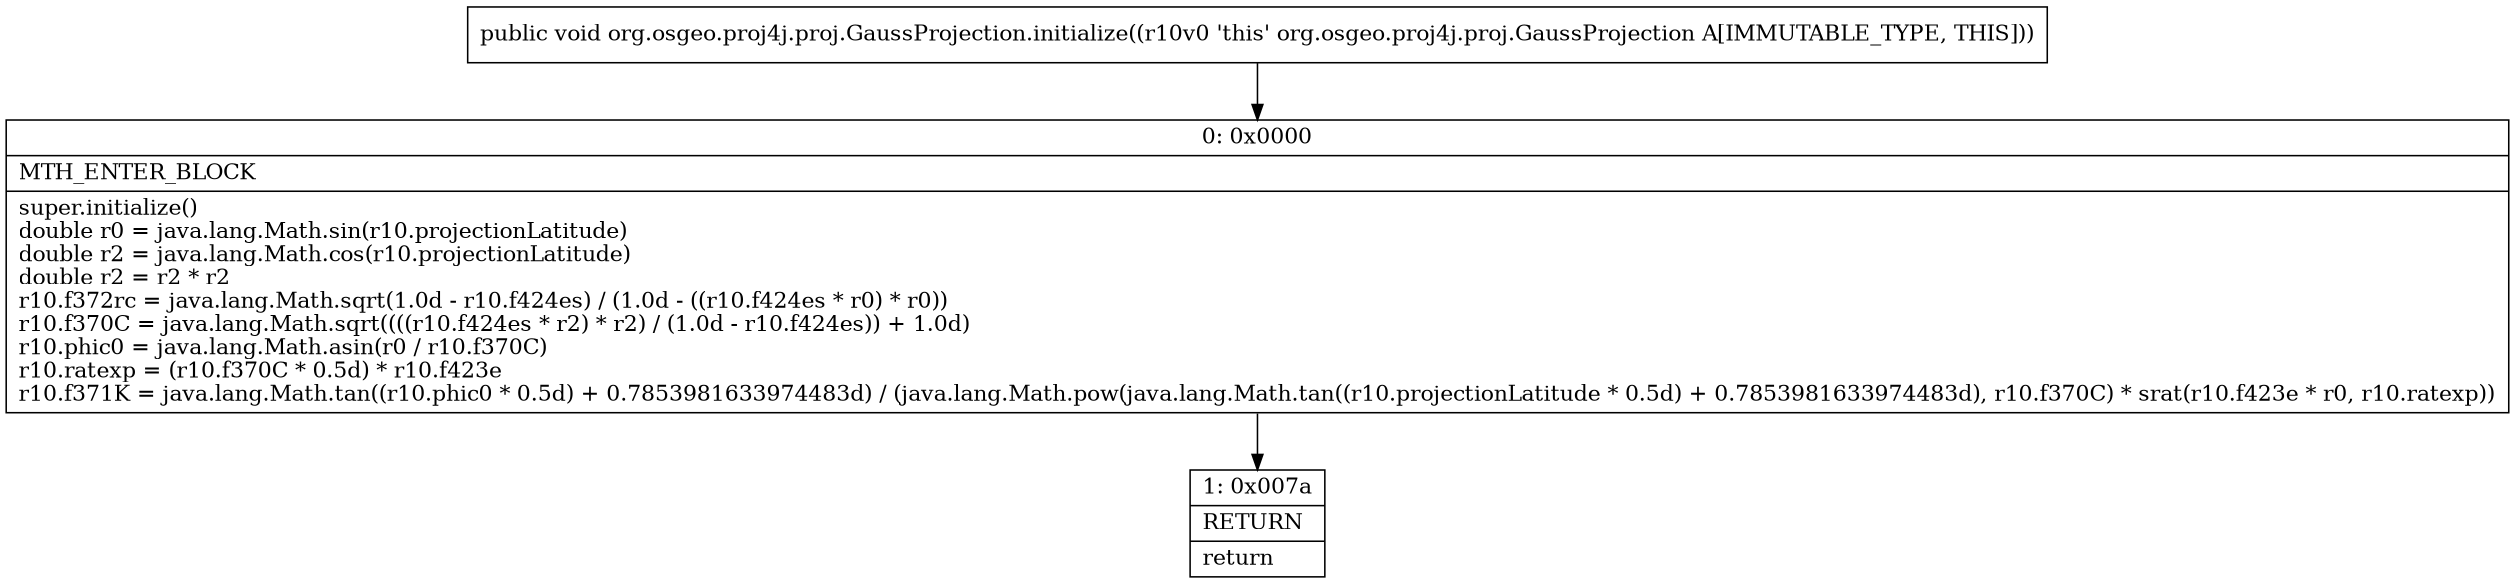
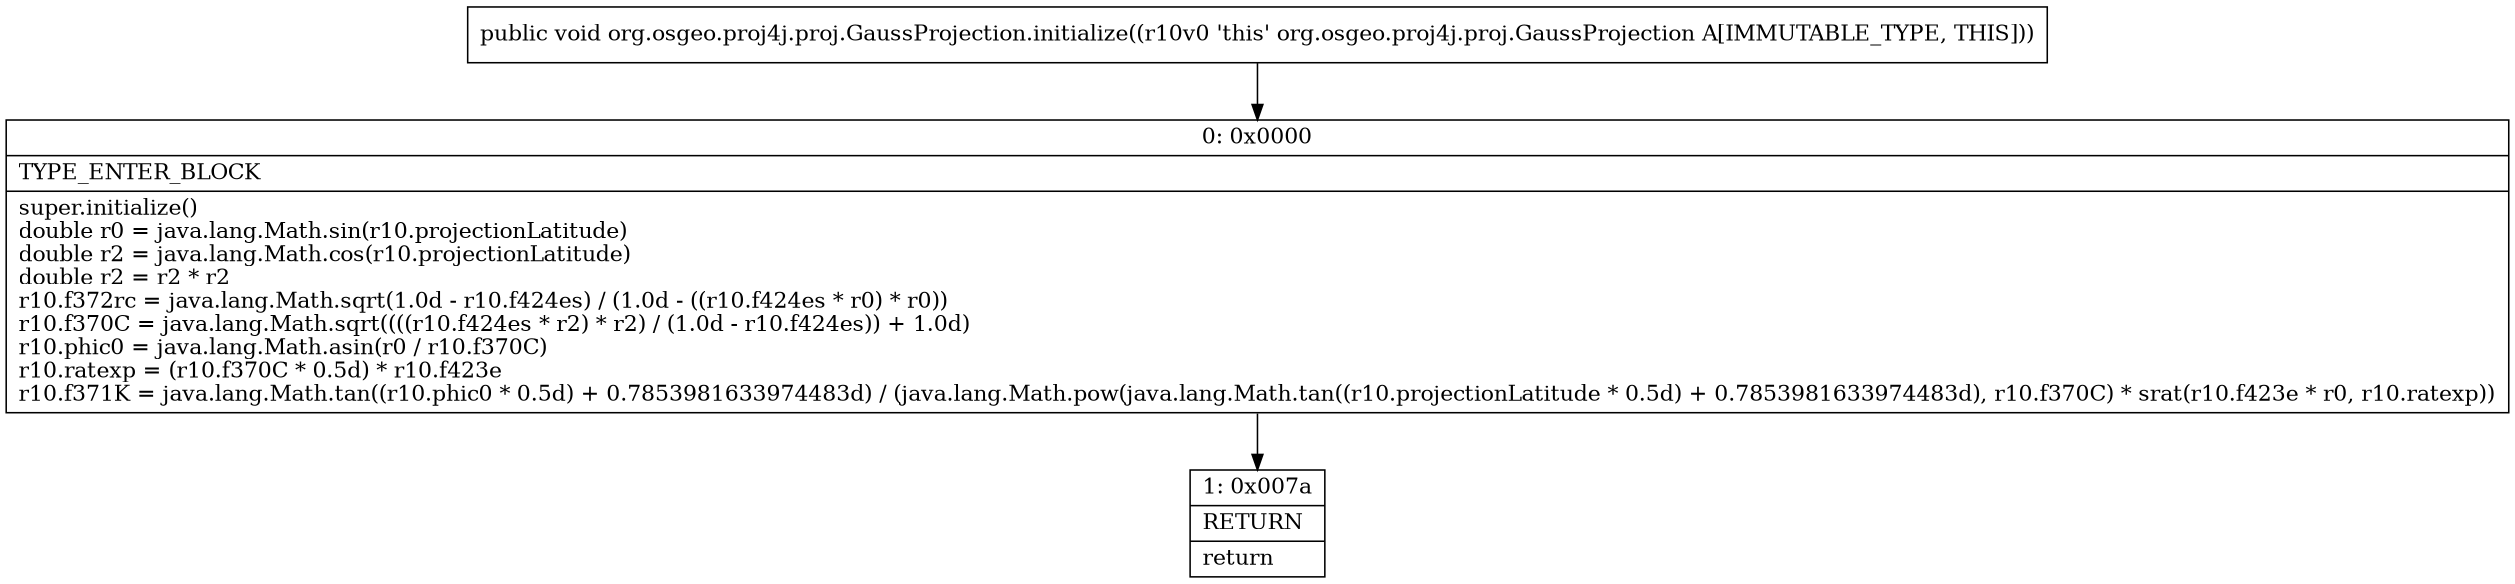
node "0: 0x0000": text "MTH_ENTER_BLOCK" -> "TYPE_ENTER_BLOCK"
